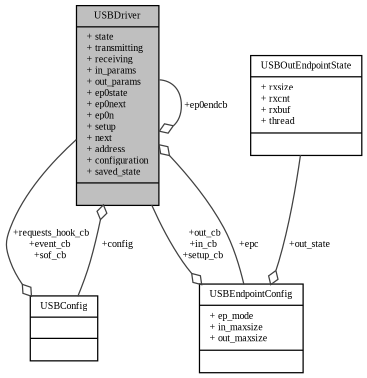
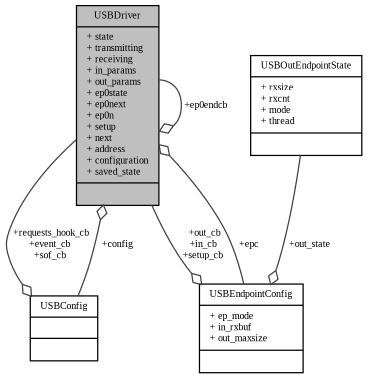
node "USBOutEndpointState": text "+ rxbuf" -> "+ mode"
node "USBEndpointConfig": text "+ in_maxsize" -> "+ in_rxbuf"
